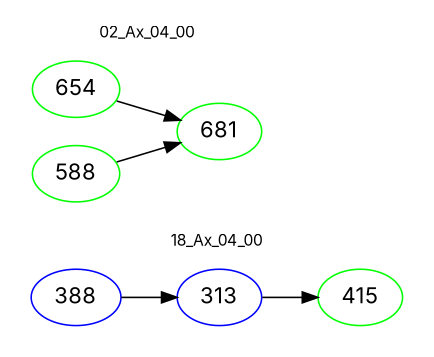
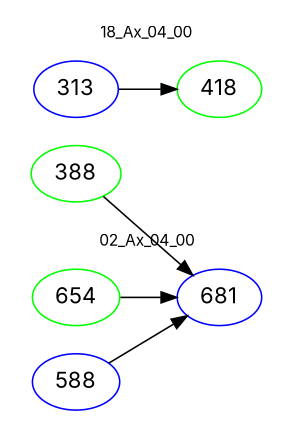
node "681": color green -> blue
node "588": color green -> blue
node "388": color blue -> green
edge "388" -> "313": now "388" -> "681"
node "415": label "415" -> "418"
